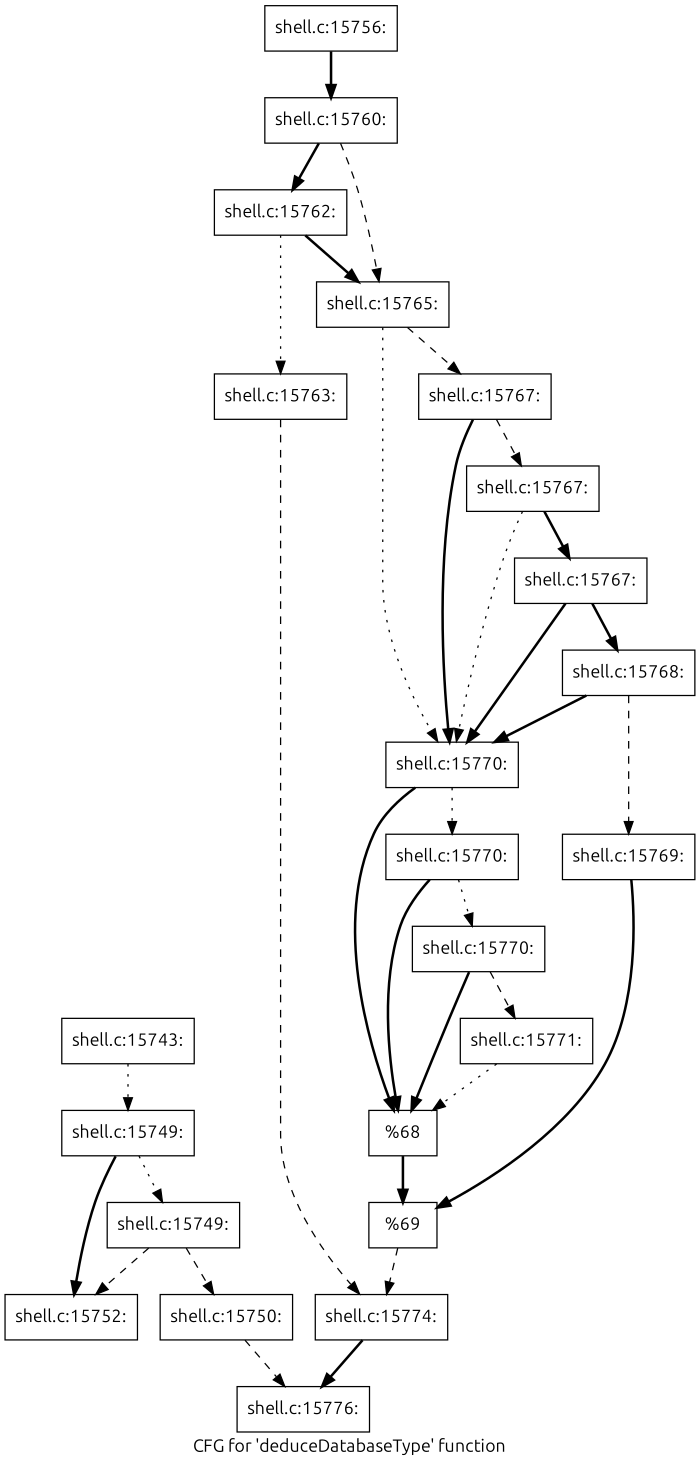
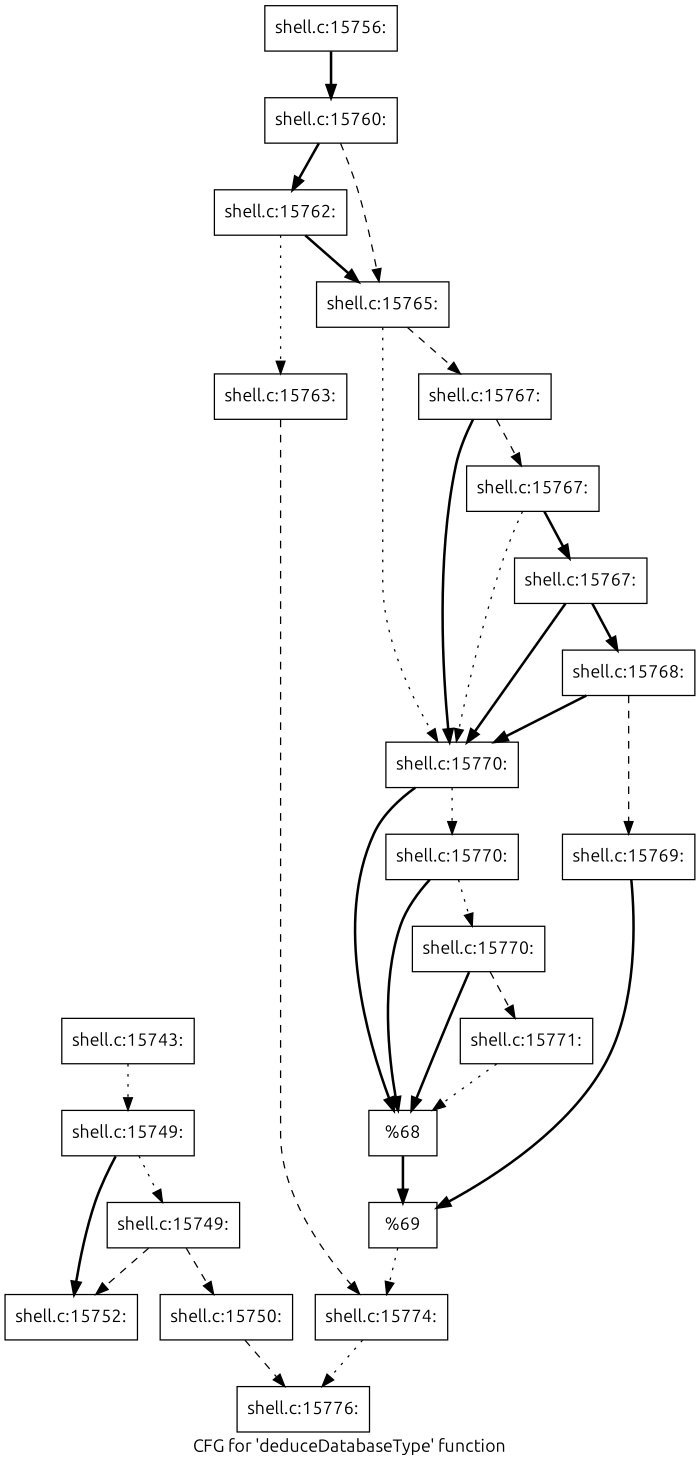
edge "%69" -> "shell.c:15774:": style dashed -> dotted
edge "shell.c:15774:" -> "shell.c:15776:": style bold -> dotted
